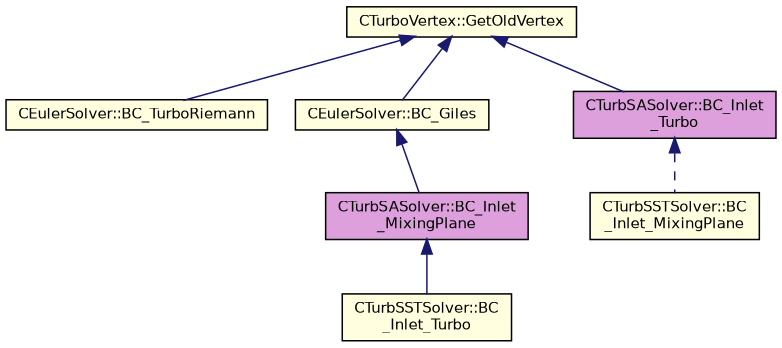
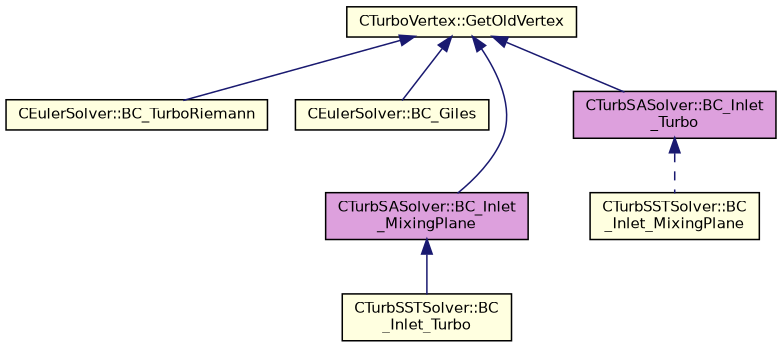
edge "CTurbSASolver::BC_Inlet _MixingPlane" -> "CEulerSolver::BC_Giles": now "CTurbSASolver::BC_Inlet _MixingPlane" -> "CTurboVertex::GetOldVertex"
